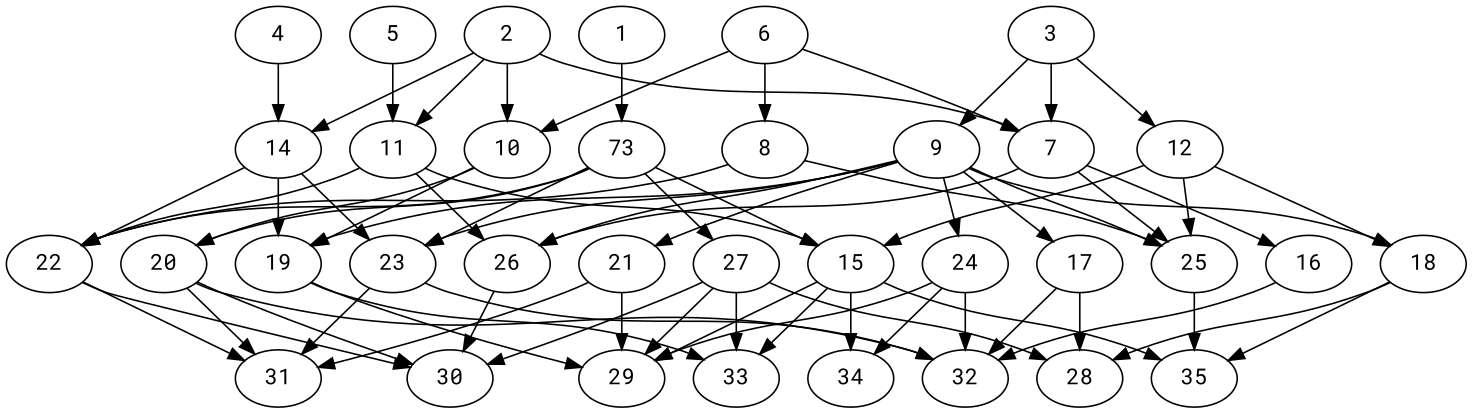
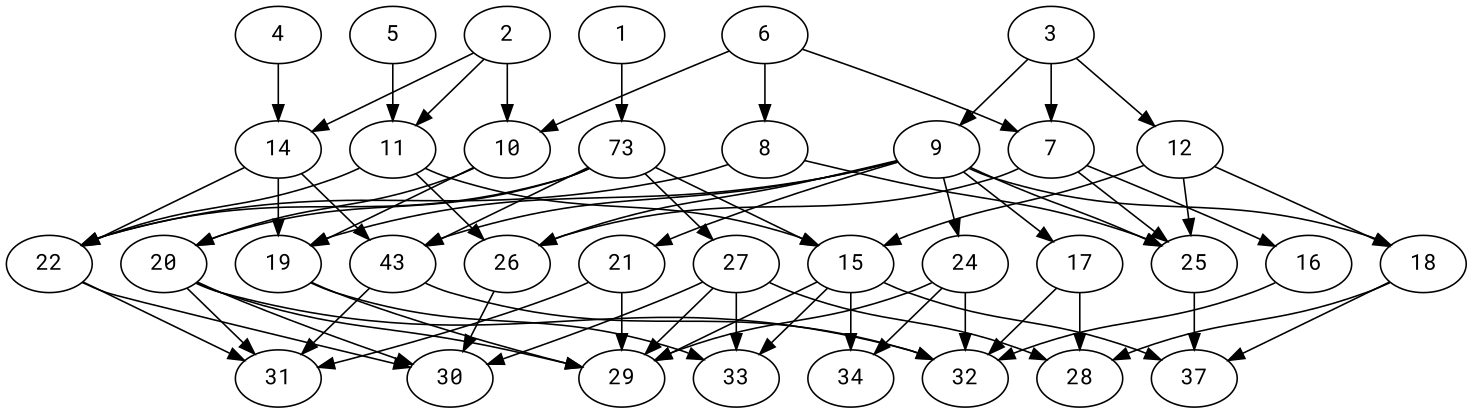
edge "2" -> "7": removed
node "23": label "23" -> "43"
edge "20" -> "29": added
node "35": label "35" -> "37"
